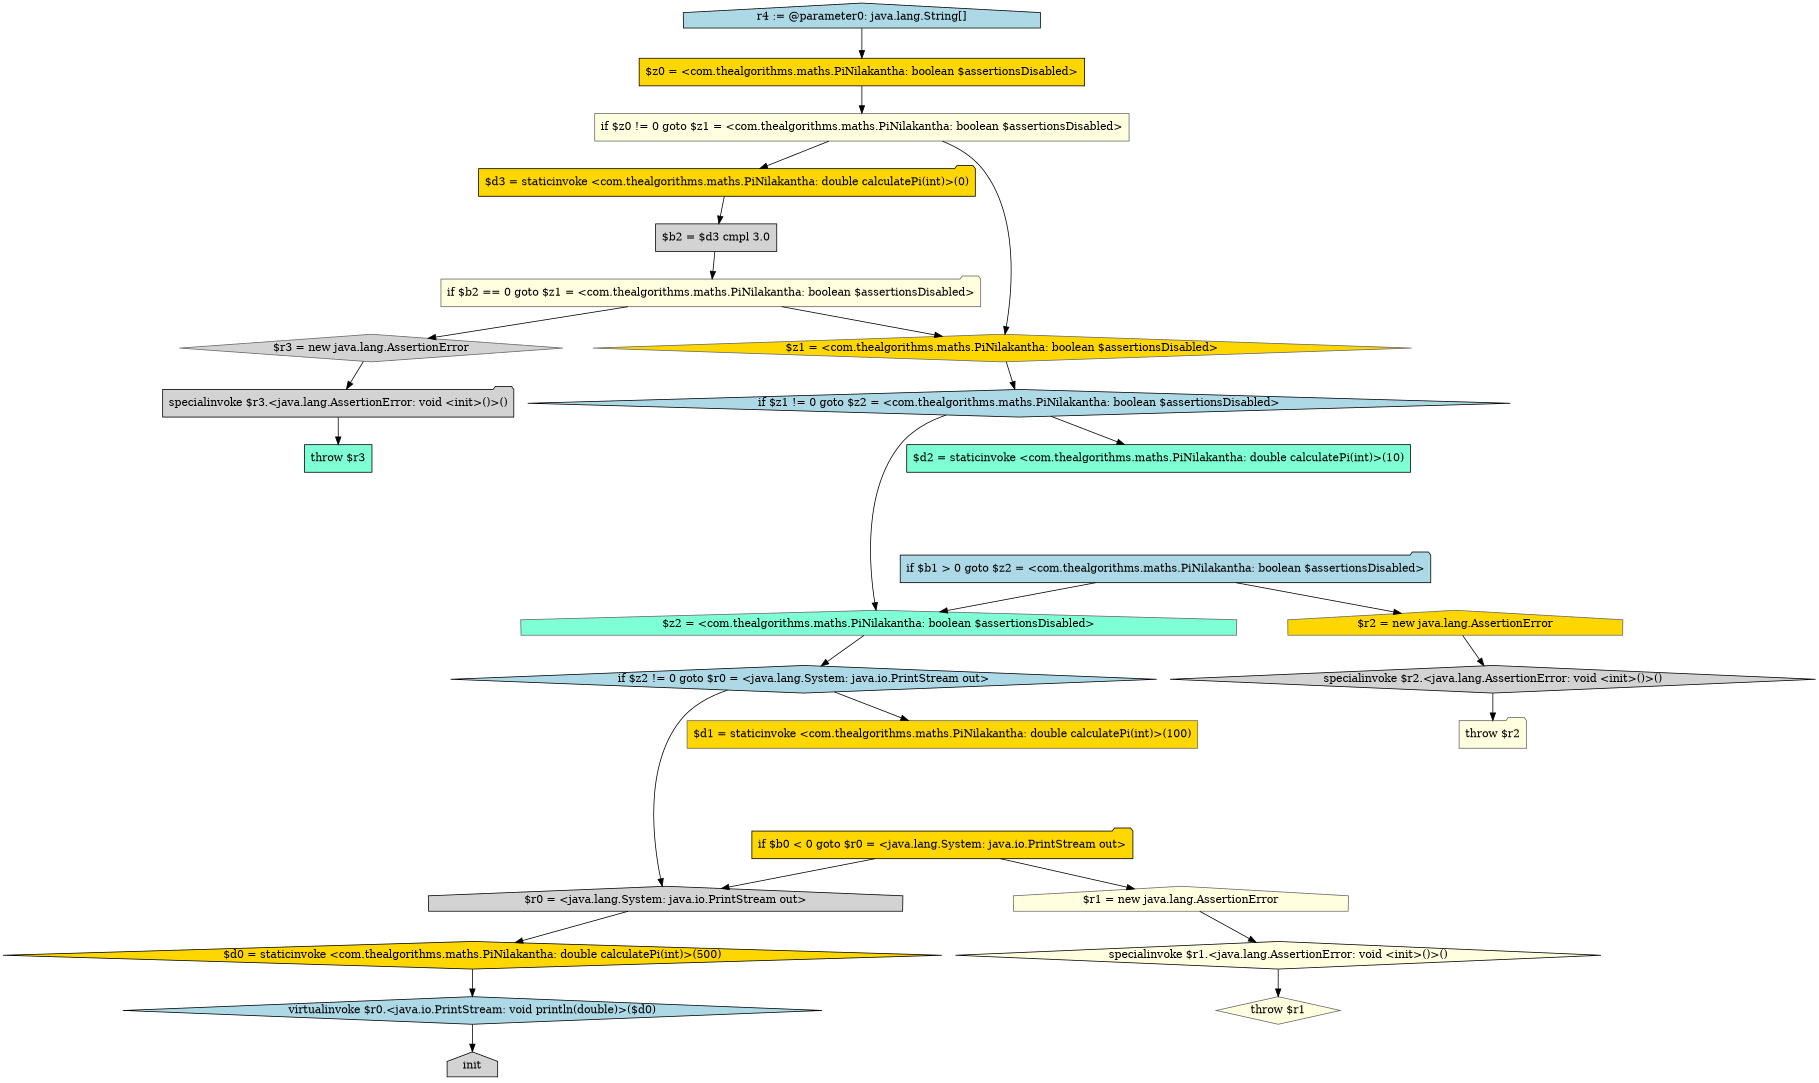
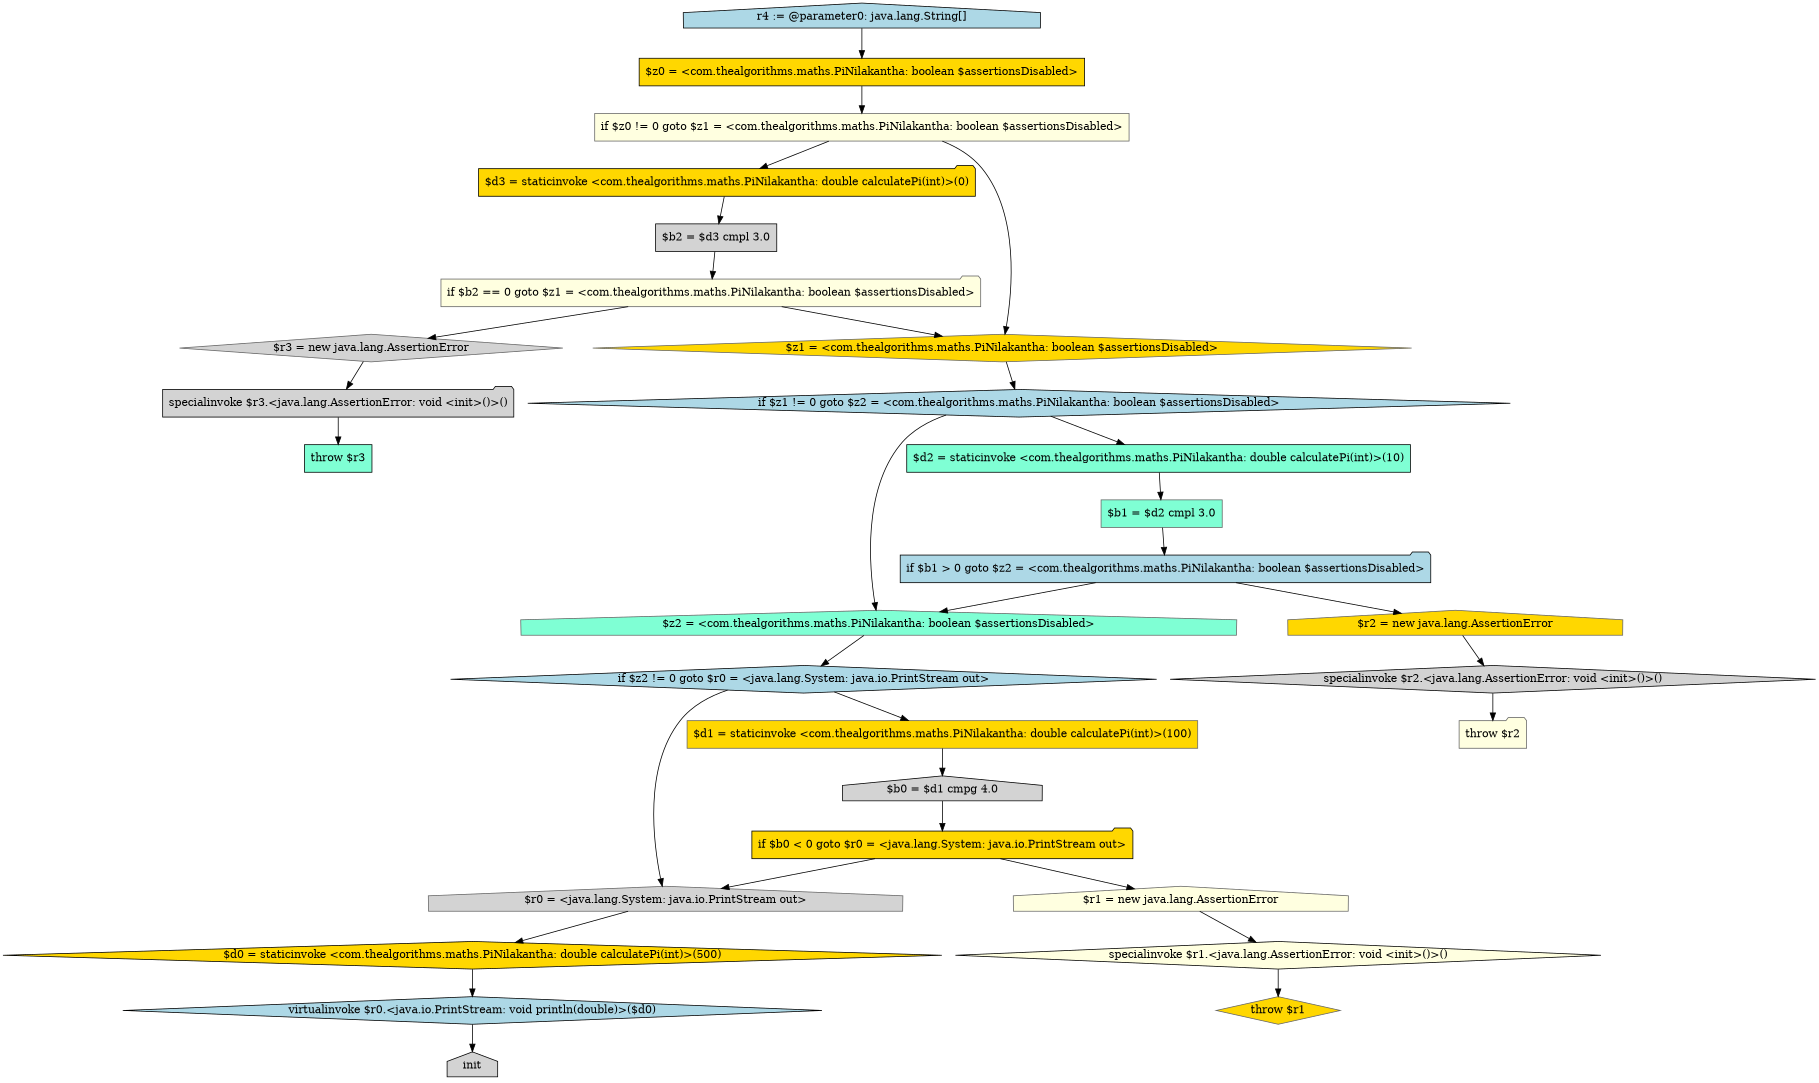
node "$b1 = $d2 cmpl 3.0": added
node "$b0 = $d1 cmpg 4.0": added
node "$r0 = <java.lang.System: java.io.PrintStream out>": color black -> gray40
node "throw $r1": fillcolor lightyellow -> gold
